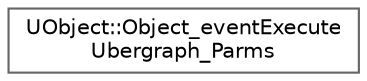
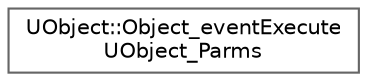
node "UObject::Object_eventExecute Ubergraph_Parms": label "UObject::Object_eventExecute Ubergraph_Parms" -> "UObject::Object_eventExecute UObject_Parms"
